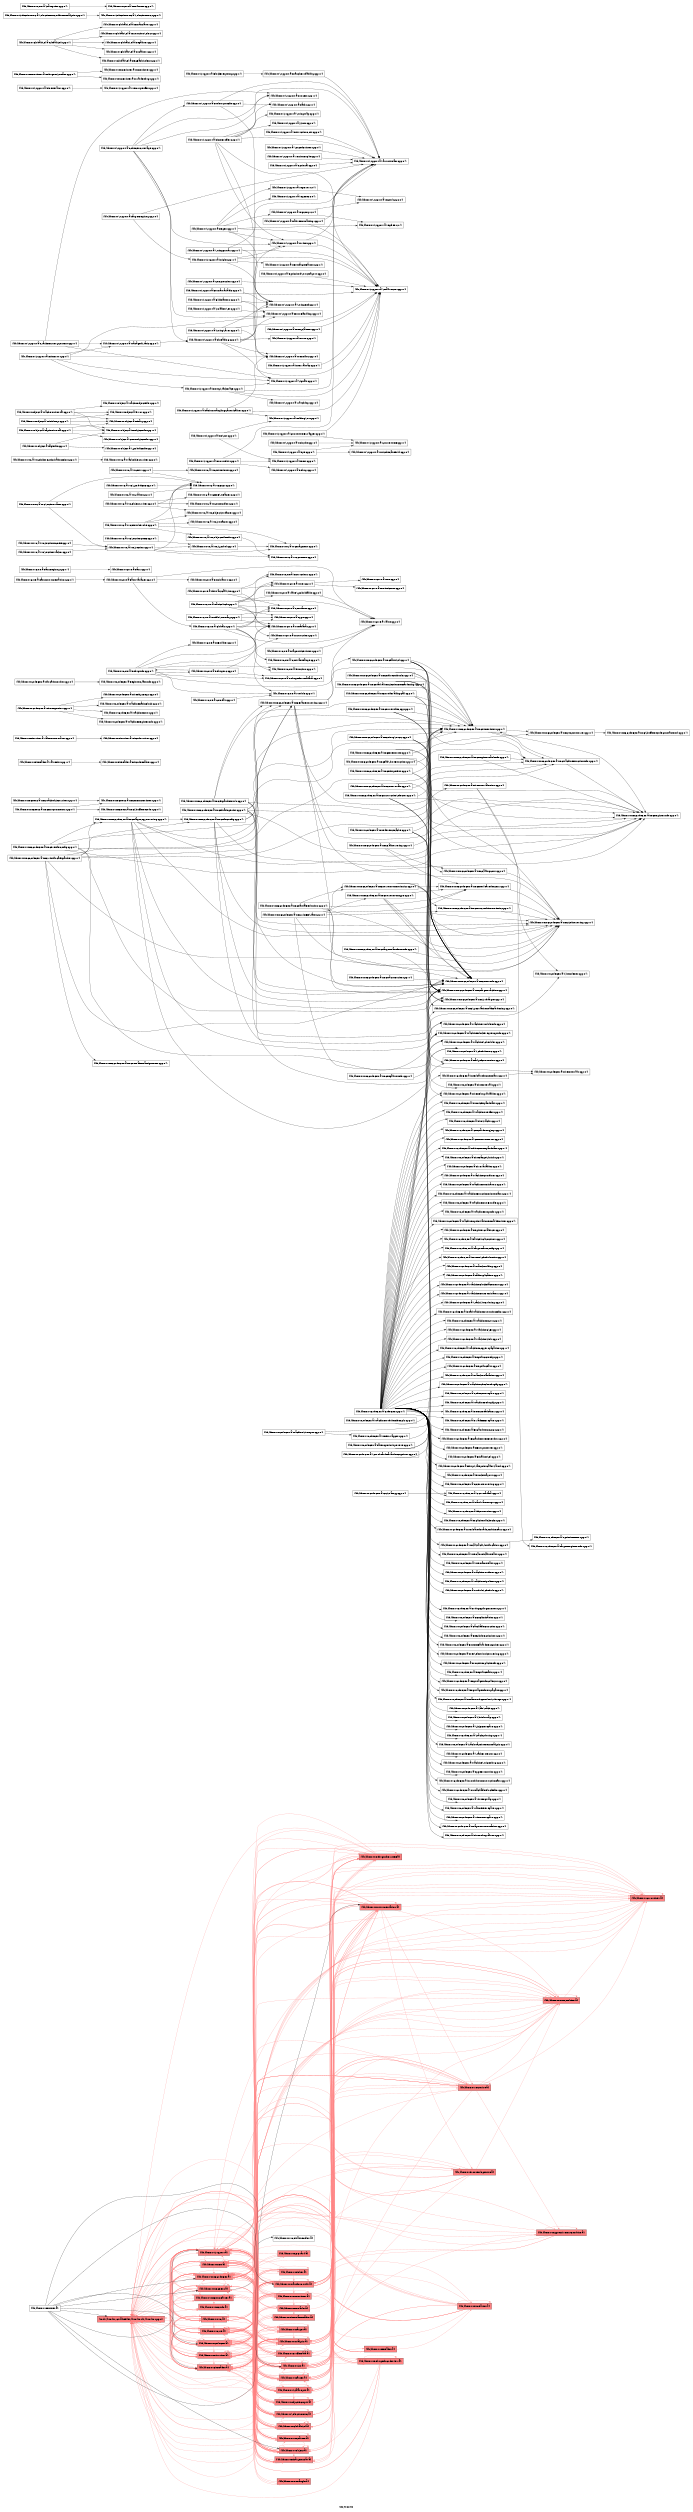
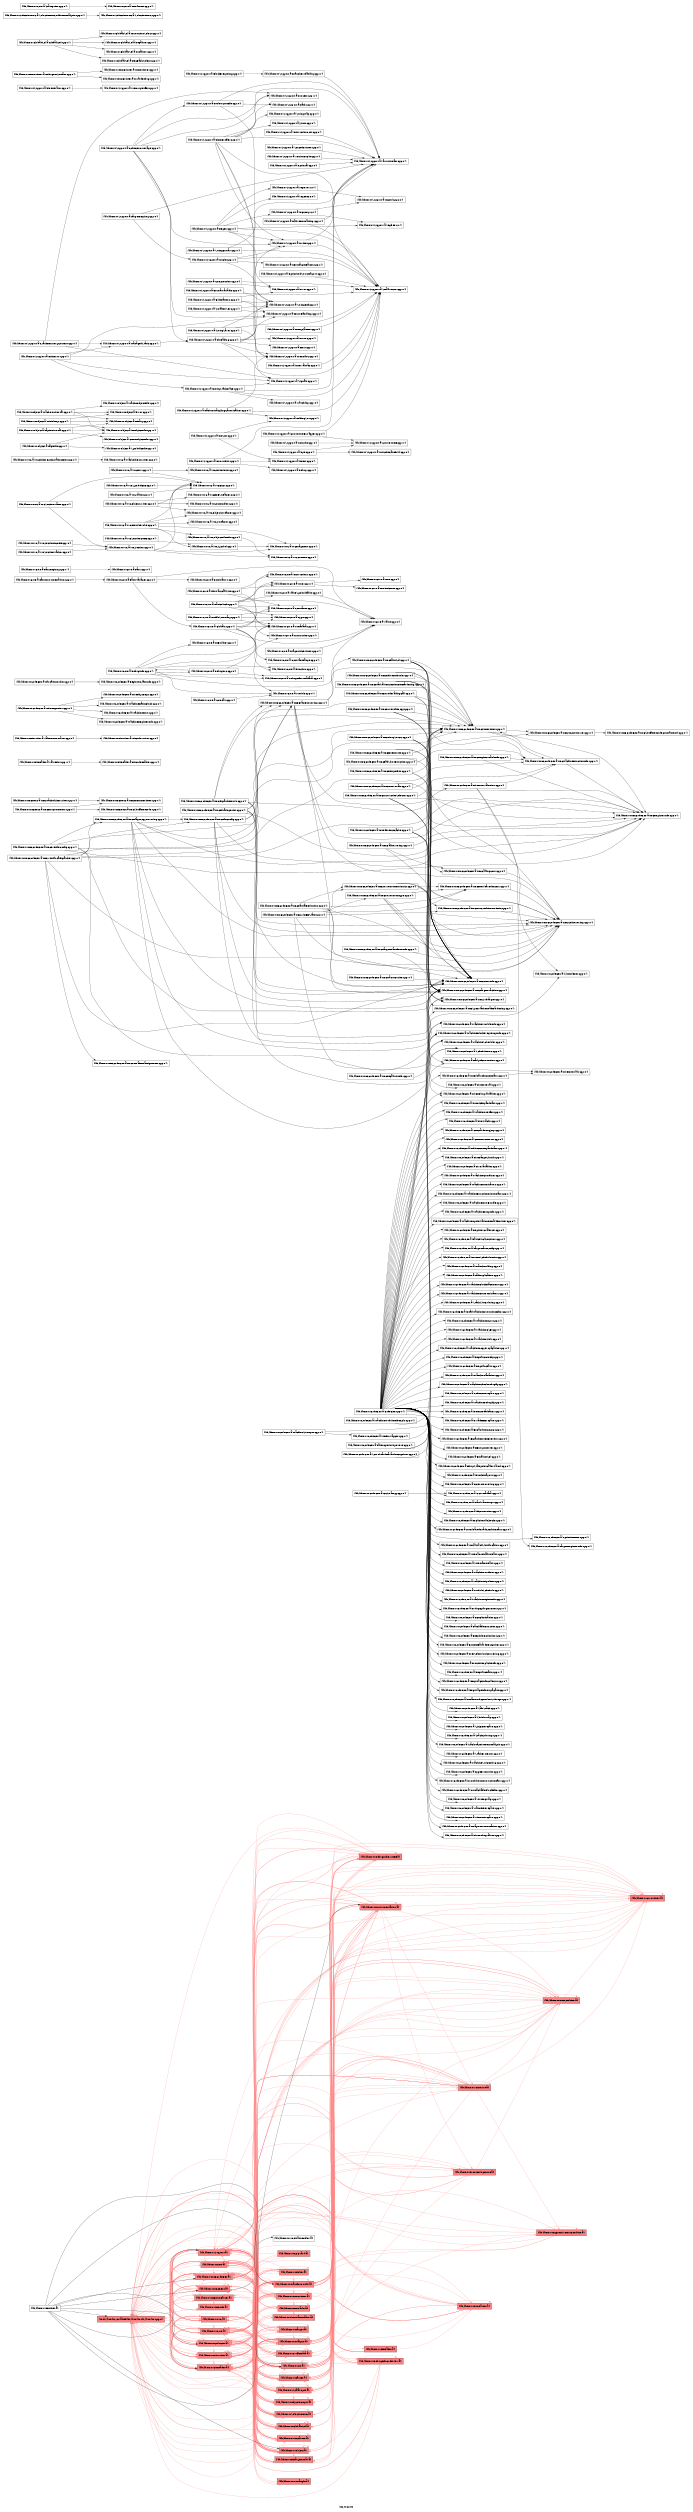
node "{lib/libLLVMGlobalISel.a(IRTranslator.cpp.o)}": removed
edge "{lib/libLLVMSupport.a(StringExtras.cpp.o)}" -> "{lib/libLLVMSupport.a(StringRef.cpp.o)}": now "{lib/libLLVMSupport.a(SmallPtrSet.cpp.o)}" -> "{lib/libLLVMSupport.a(StringRef.cpp.o)}"
node "{lib/libLLVMSupport.a(Error.cpp.o)}": added
node "{lib/libLLVMSupport.a(Host.cpp.o)}": added
edge "{lib/libLLVMMC.a(MCSection.cpp.o)}" -> "{lib/libLLVMMC.a(MCSymbol.cpp.o)}": now "{lib/libLLVMMC.a(MCPseudoProbe.cpp.o)}" -> "{lib/libLLVMMC.a(MCSymbol.cpp.o)}"
edge "{lib/libLLVMX86CodeGen.a(X86FloatingPoint.cpp.o)}" -> "{lib/libLLVMX86CodeGen.a(X86MachineFunctionInfo.cpp.o)}": now "{lib/libLLVMCodeGen.a(LiveIntervalUnion.cpp.o)}" -> "{lib/libLLVMX86CodeGen.a(X86MachineFunctionInfo.cpp.o)}"
edge "{lib/libLLVMX86CodeGen.a(X86CallLowering.cpp.o)}" -> "{lib/libLLVMX86CodeGen.a(X86InterleavedAccess.cpp.o)}": now "{lib/libLLVMX86CodeGen.a(X86CallLowering.cpp.o)}" -> "{lib/libLLVMX86CodeGen.a(X86ISelLowering.cpp.o)}"
edge "{lib/libLLVMCodeGen.a(LocalStackSlotAllocation.cpp.o)}" -> "{lib/libLLVMCodeGen.a(OptimizePHIs.cpp.o)}": now "{lib/libLLVMCodeGen.a(CodeGen.cpp.o)}" -> "{lib/libLLVMCodeGen.a(OptimizePHIs.cpp.o)}"
node "{lib/libLLVMCodeGen.a(MachineRegionInfo.cpp.o)}": added
